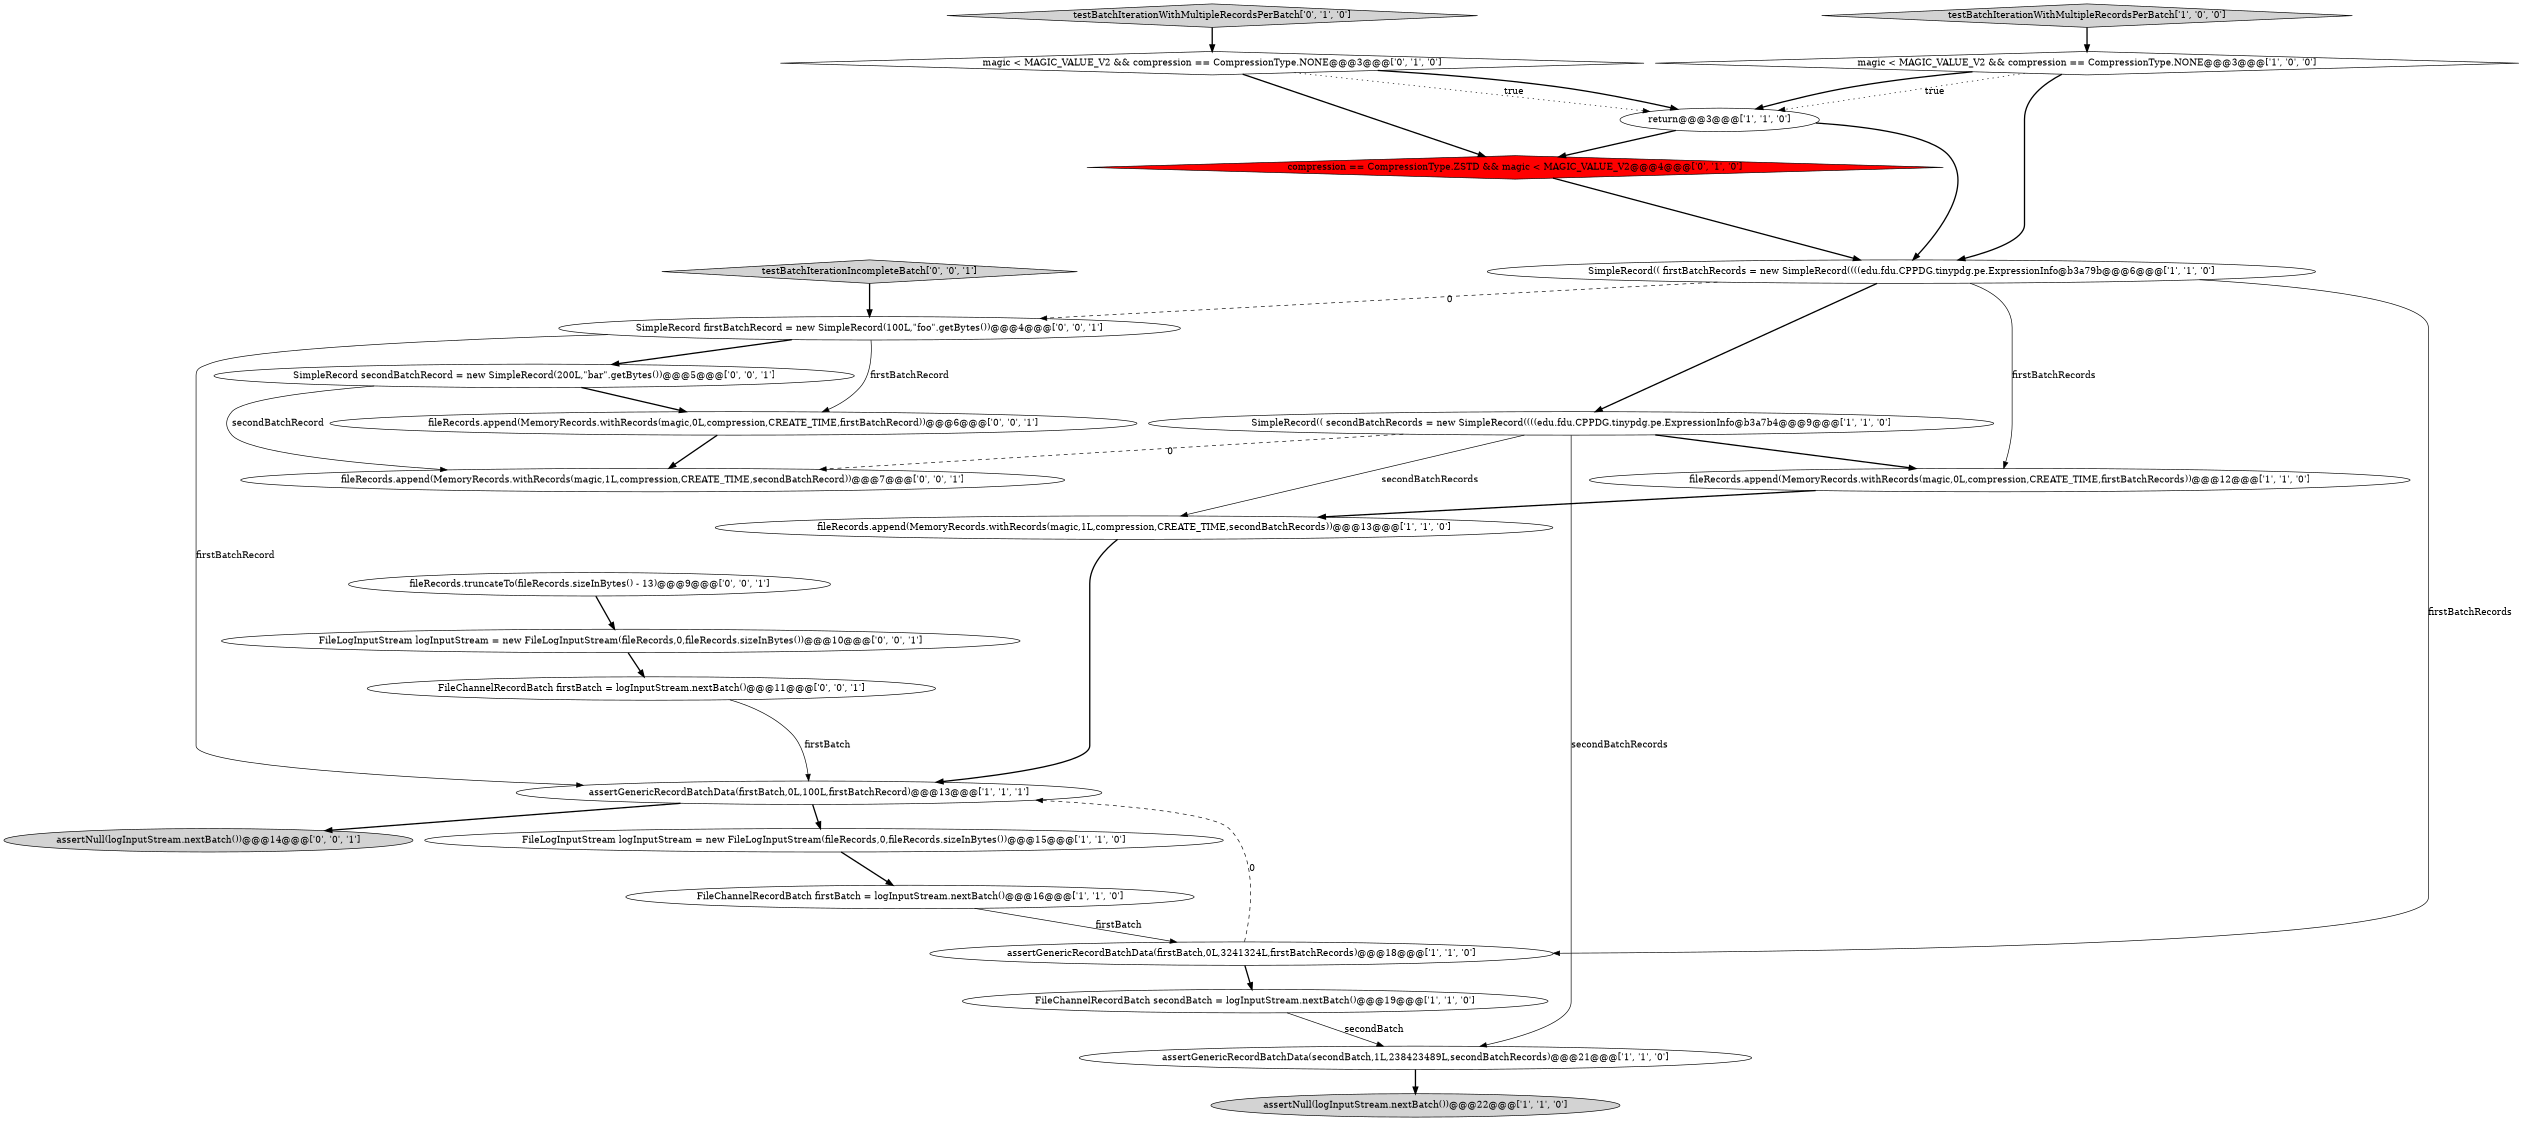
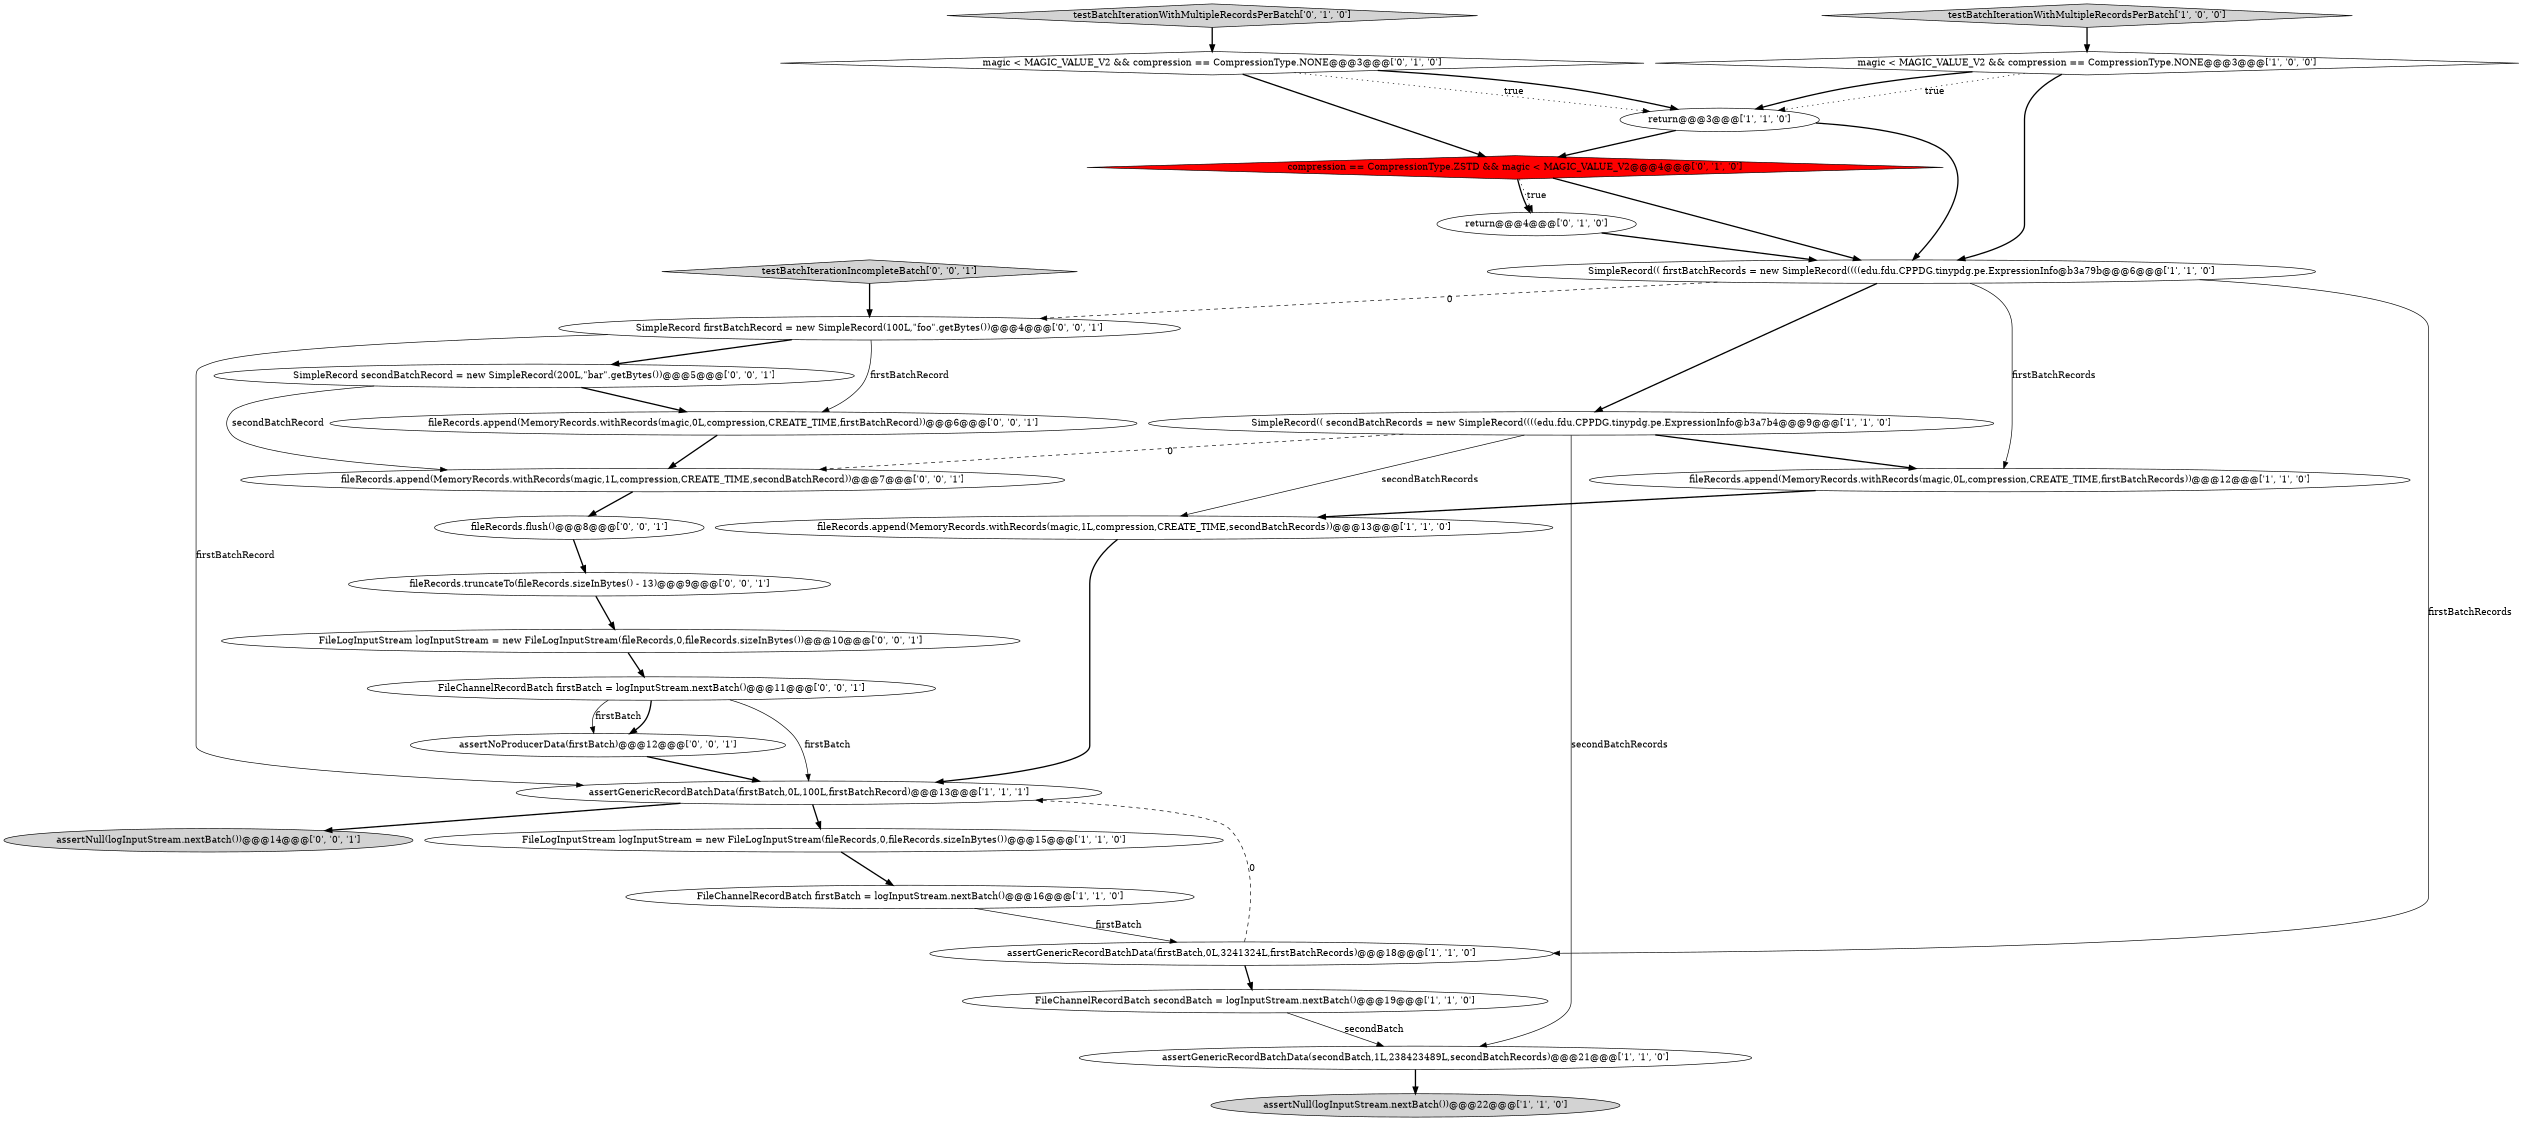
node "return@@@4@@@['0', '1', '0']": added
node "fileRecords.flush()@@@8@@@['0', '0', '1']": added
node "assertNoProducerData(firstBatch)@@@12@@@['0', '0', '1']": added
